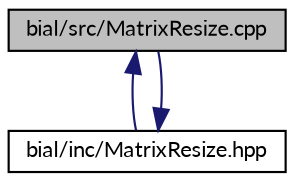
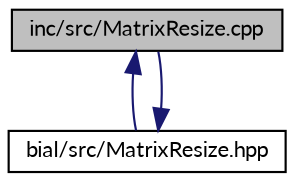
node "bial/src/MatrixResize.cpp": label "bial/src/MatrixResize.cpp" -> "inc/src/MatrixResize.cpp"
node "bial/inc/MatrixResize.hpp": label "bial/inc/MatrixResize.hpp" -> "bial/src/MatrixResize.hpp"
